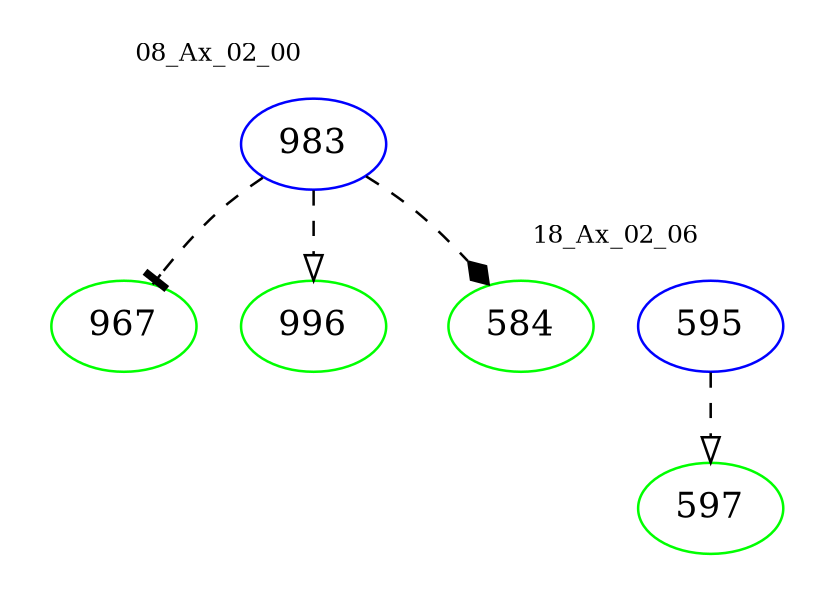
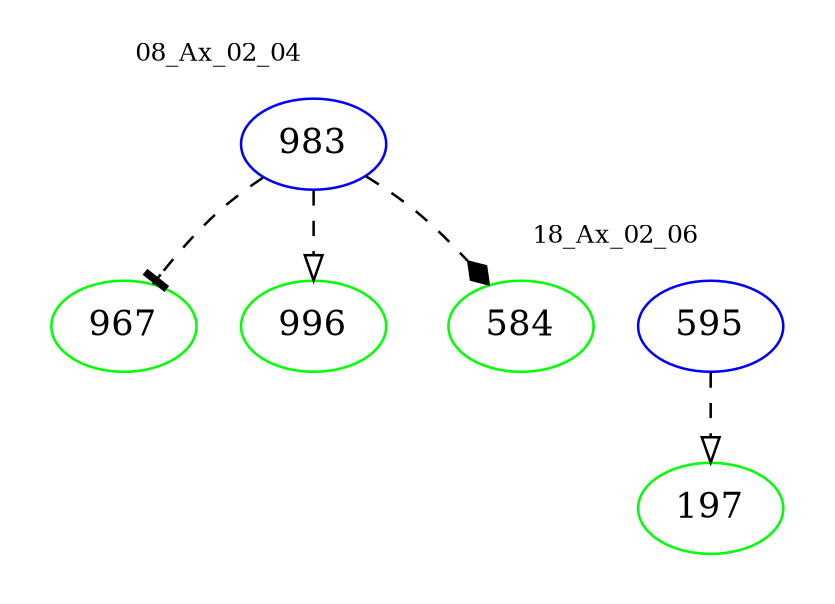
cluster "08_Ax_02_00": label "08_Ax_02_00" -> "08_Ax_02_04"
node "597": label "597" -> "197"
